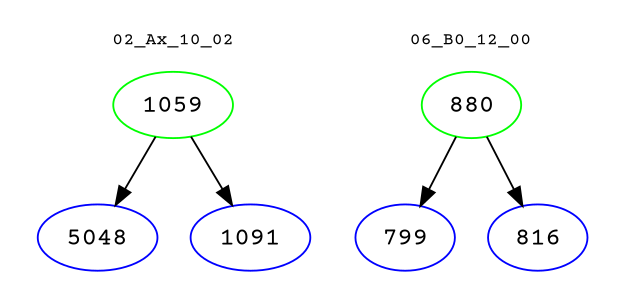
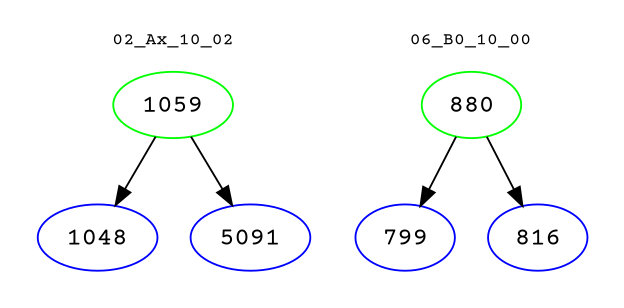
cluster "06_B0_12_00": label "06_B0_12_00" -> "06_B0_10_00"
node "5048": label "5048" -> "1048"
node "1091": label "1091" -> "5091"
